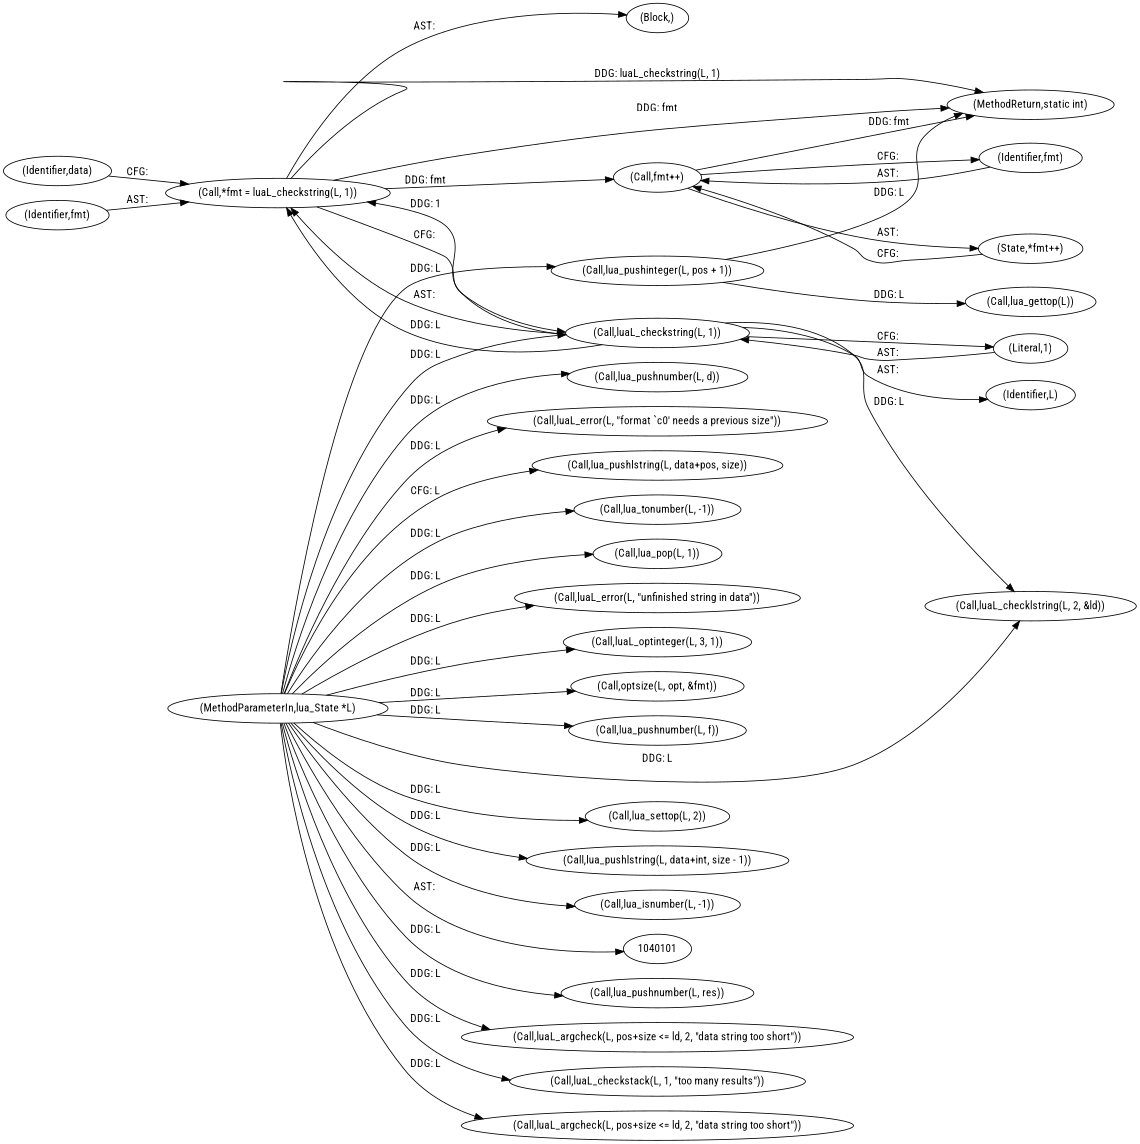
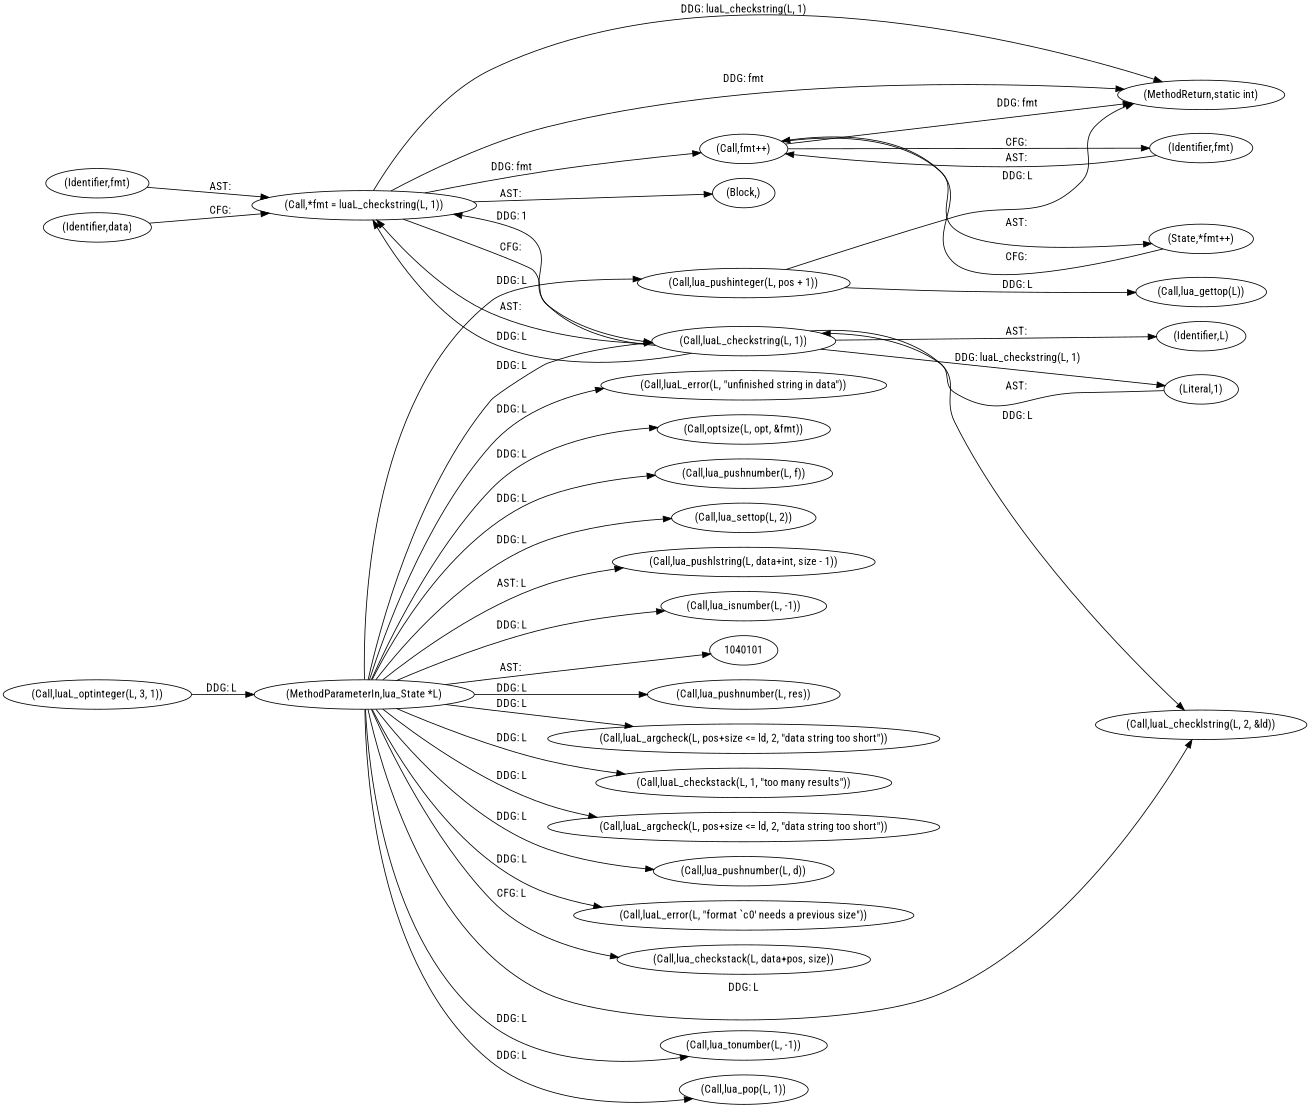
edge "(Call,luaL_checkstring(L, 1))" -> "(Literal,1)": label "CFG: " -> "DDG: luaL_checkstring(L, 1)"
node "(Call,lua_pushlstring(L, data+pos, size))": label "(Call,lua_pushlstring(L, data+pos, size))" -> "(Call,lua_checkstack(L, data+pos, size))"
edge "(MethodParameterIn,lua_State *L)" -> "(Call,luaL_optinteger(L, 3, 1))": reversed
edge "(MethodParameterIn,lua_State *L)" -> "(Call,lua_pushlstring(L, data+int, size - 1))": label "DDG: L" -> "AST: L"
